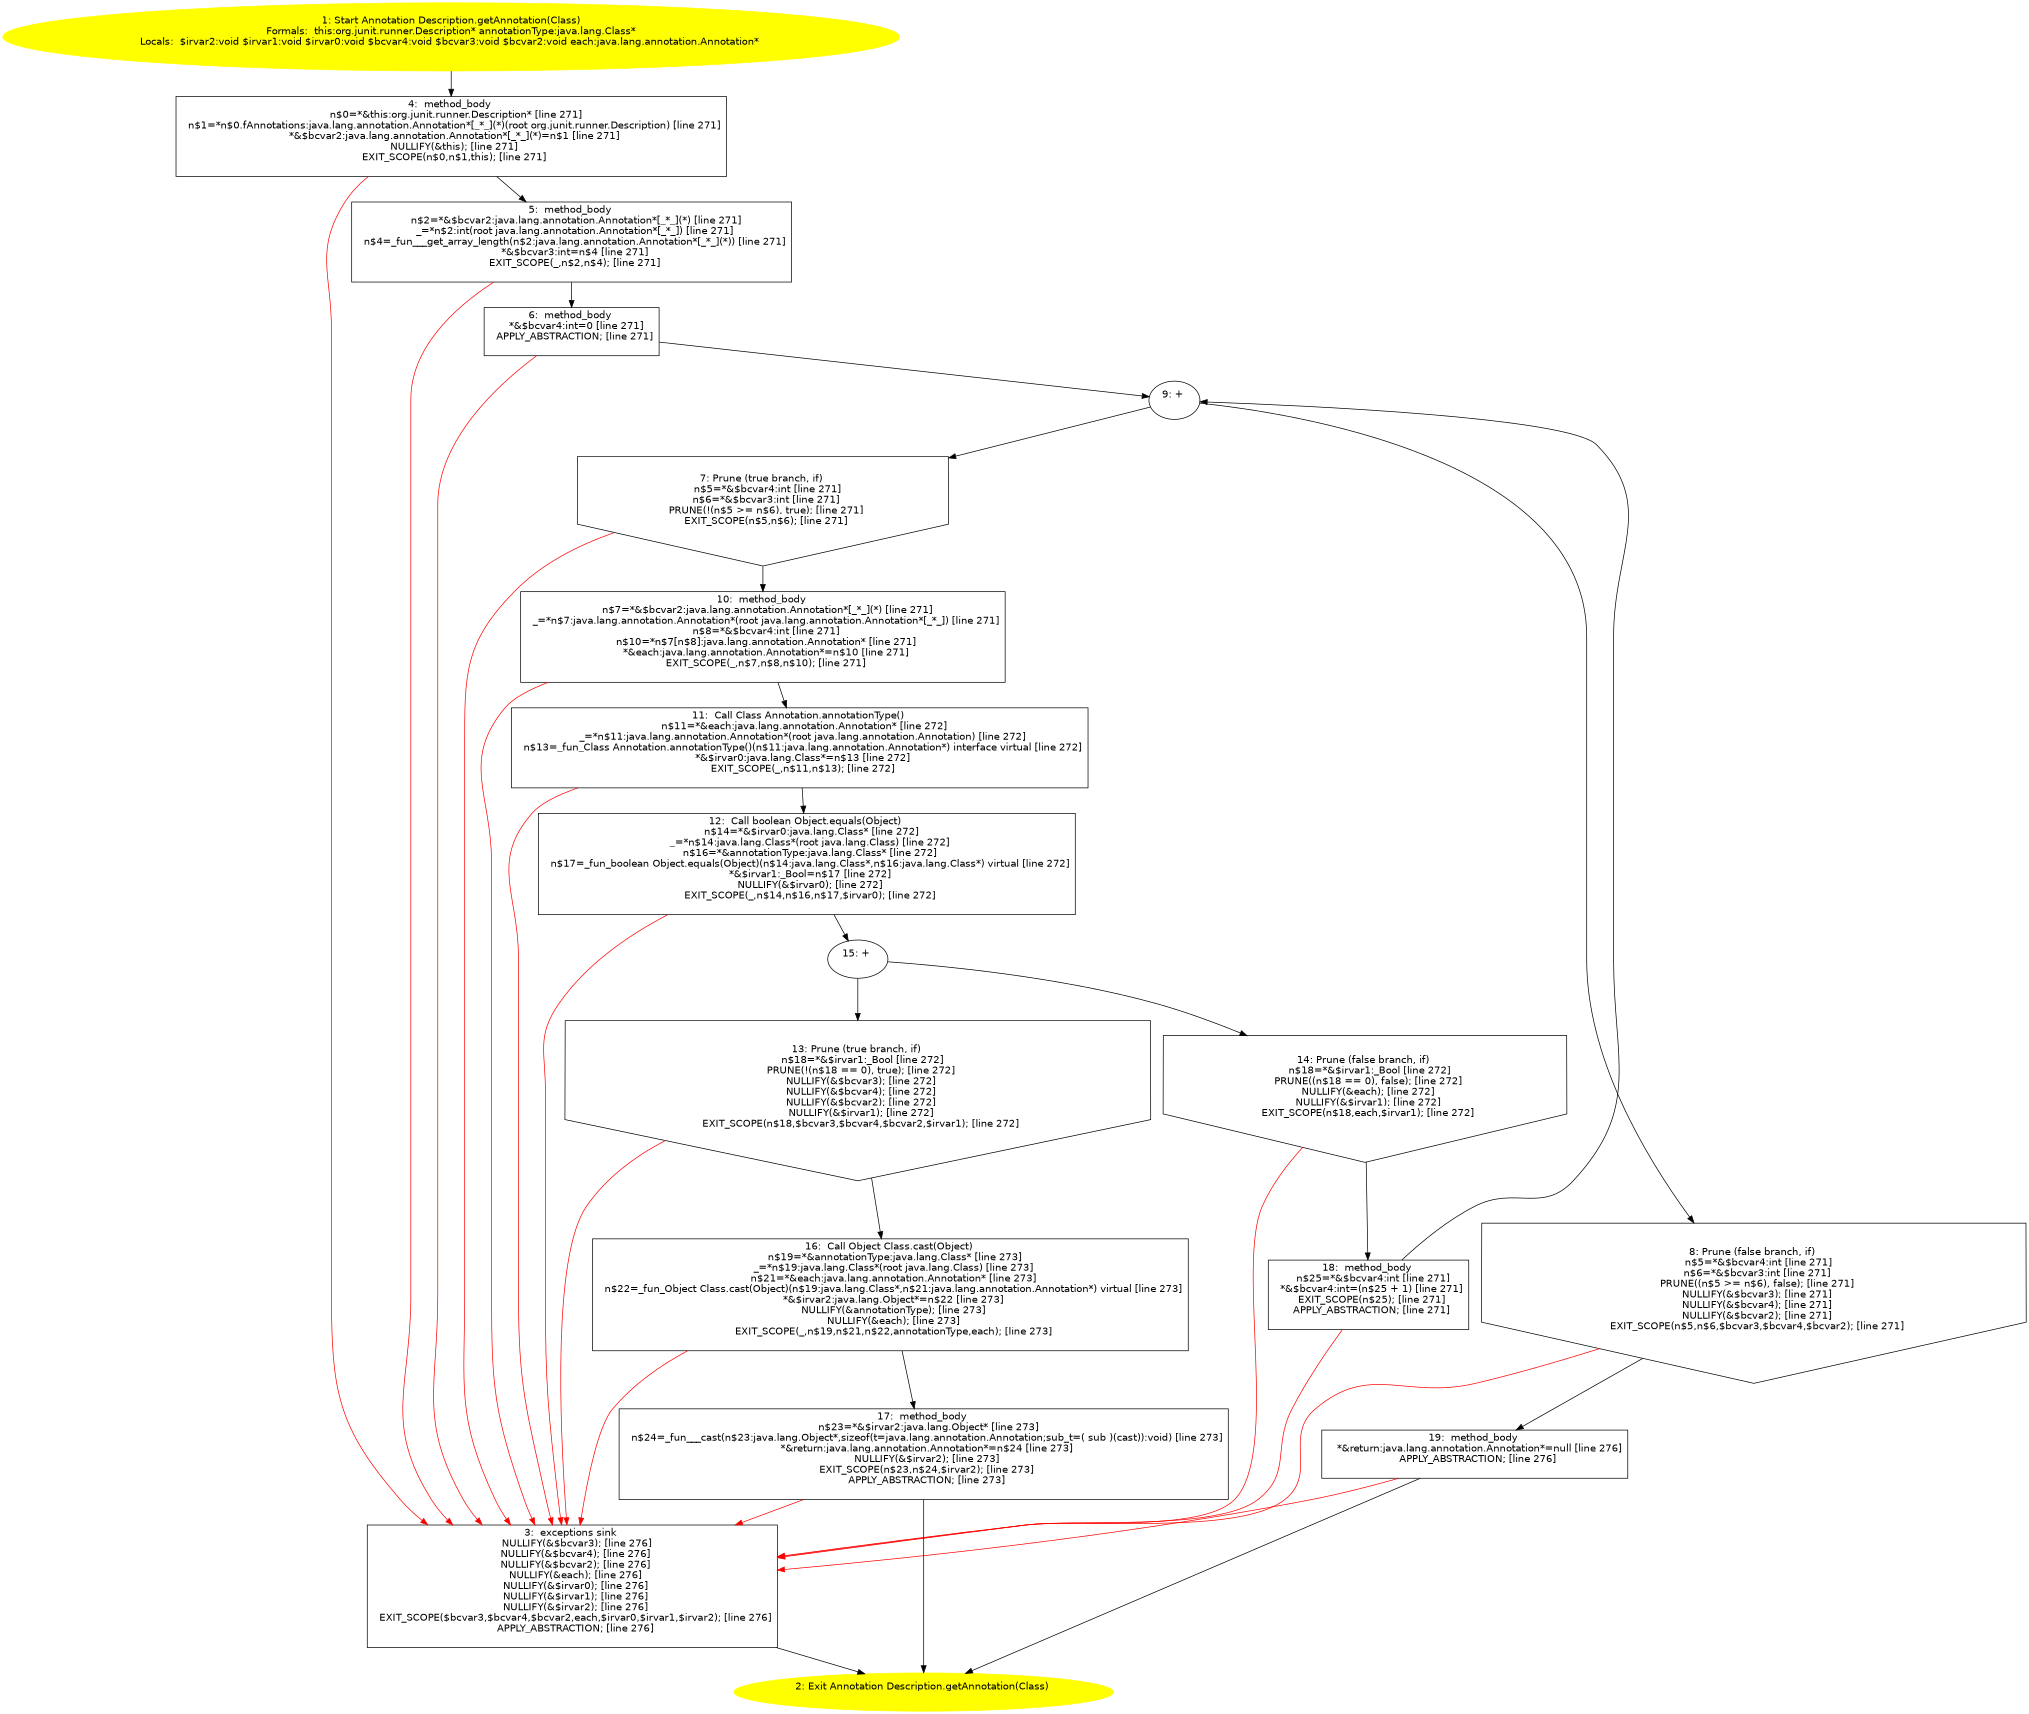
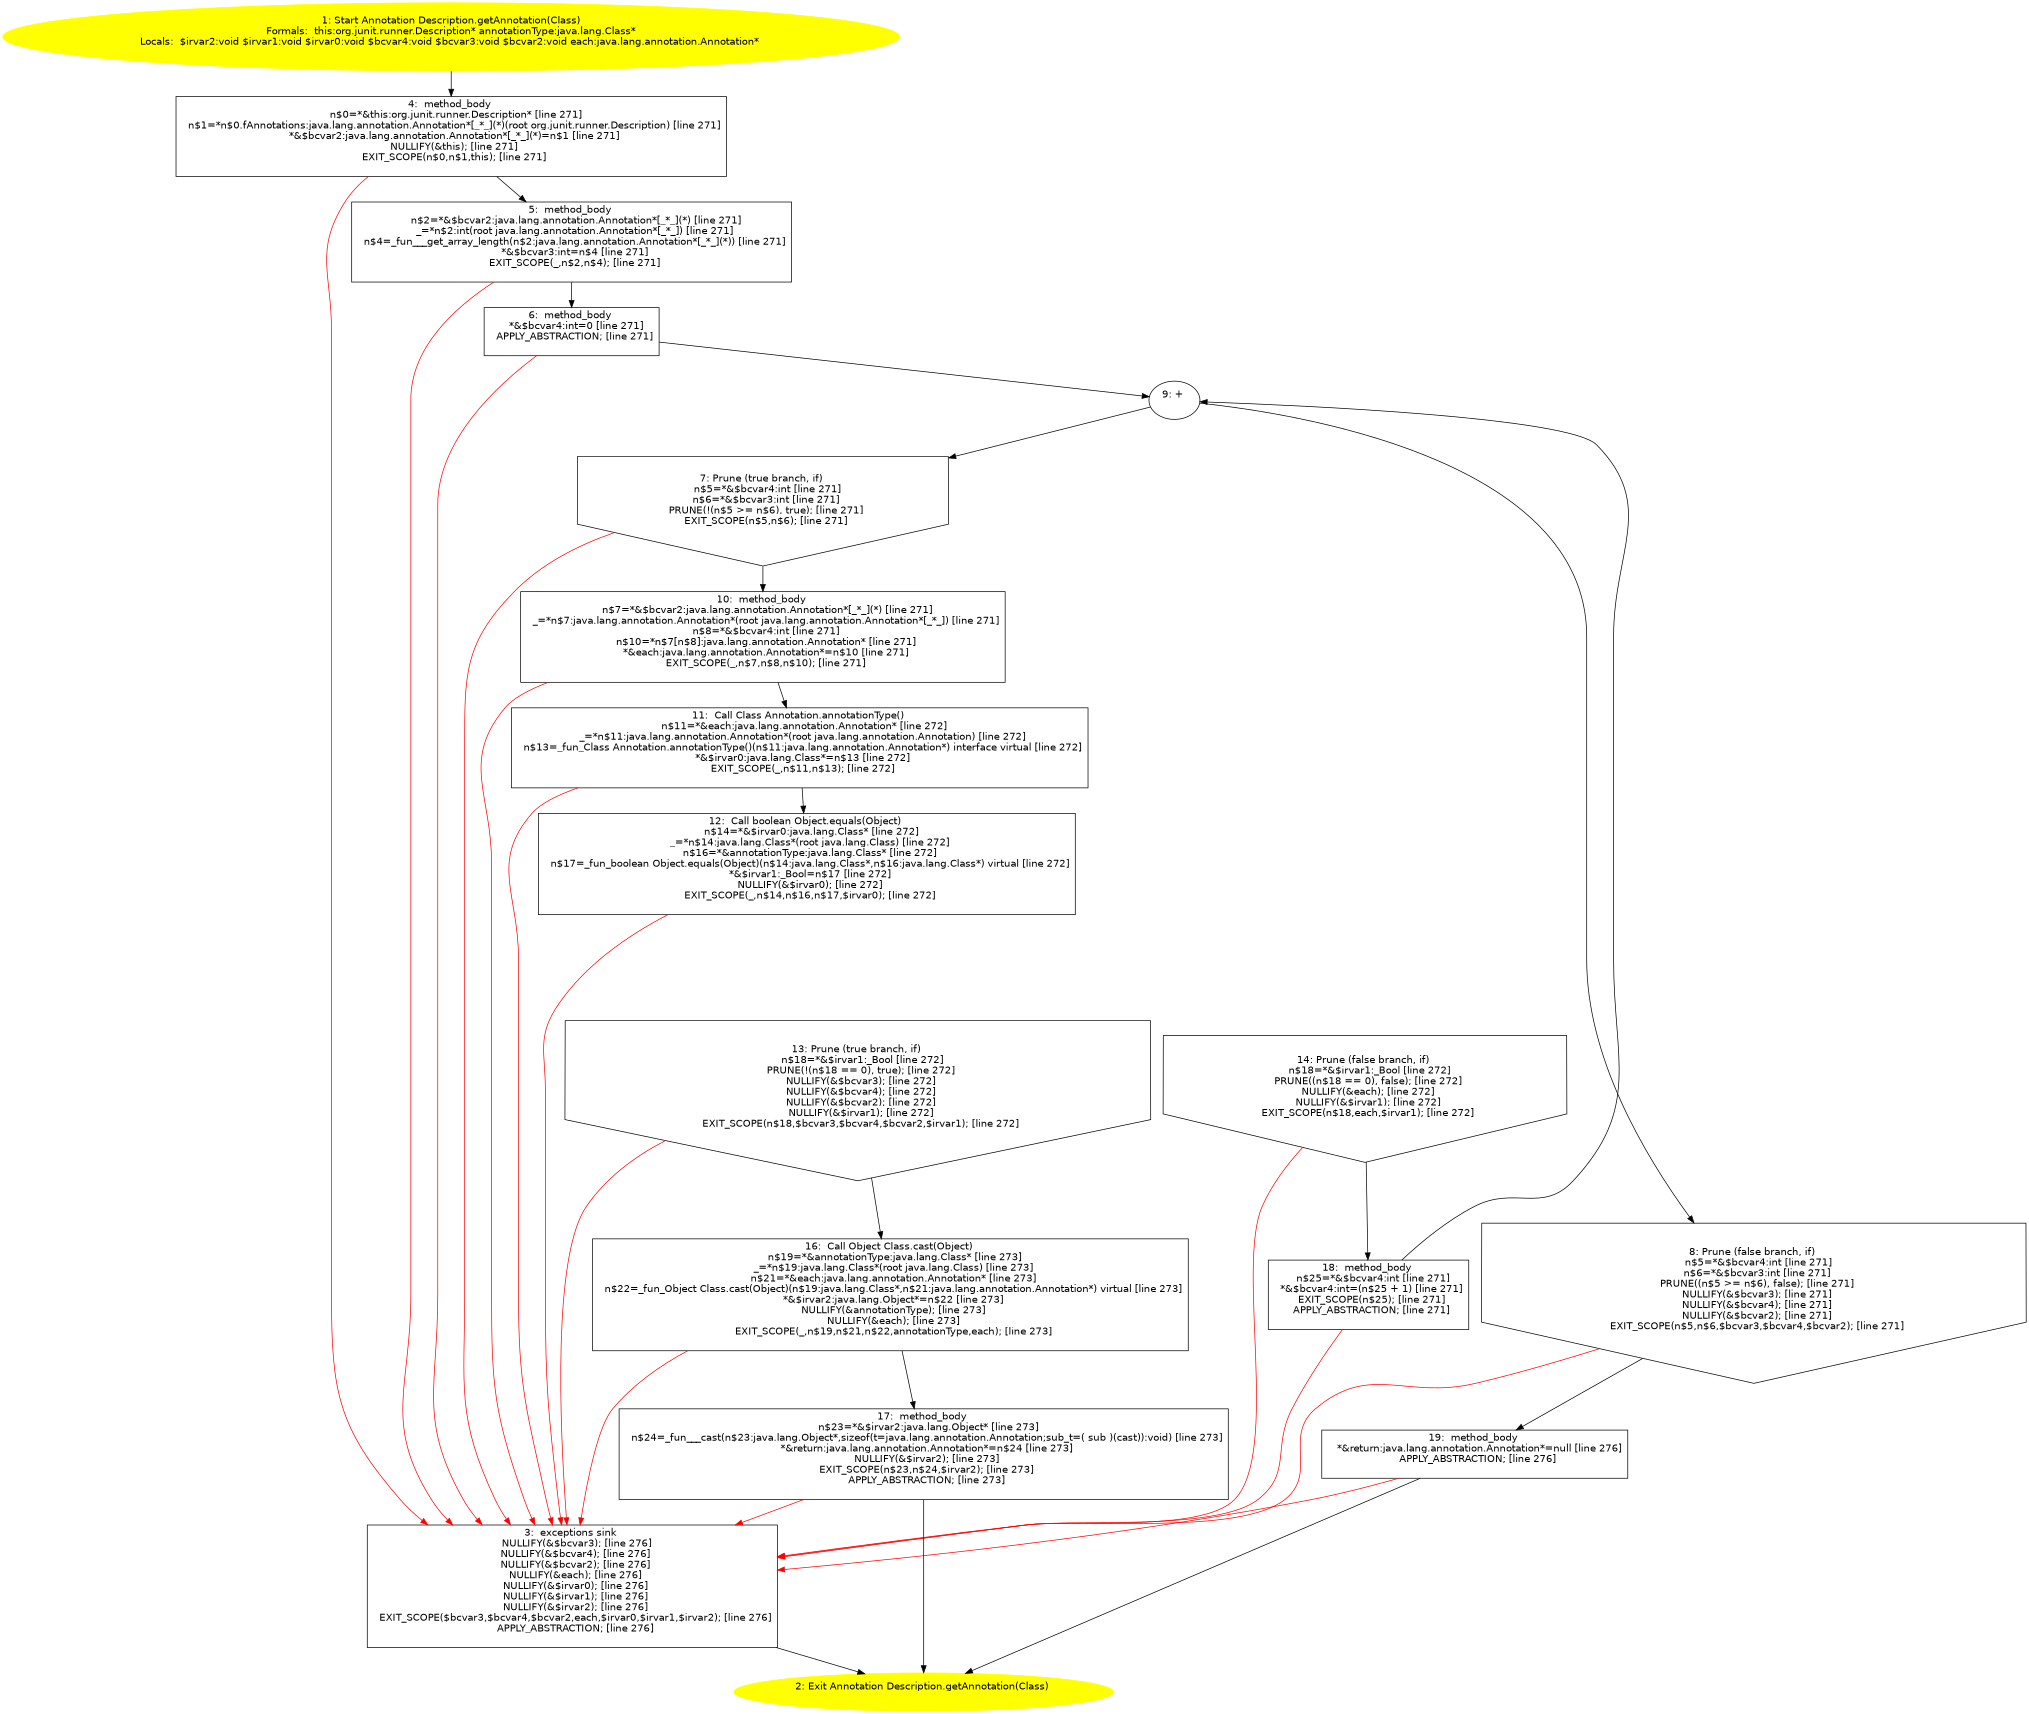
node "15: +": removed
